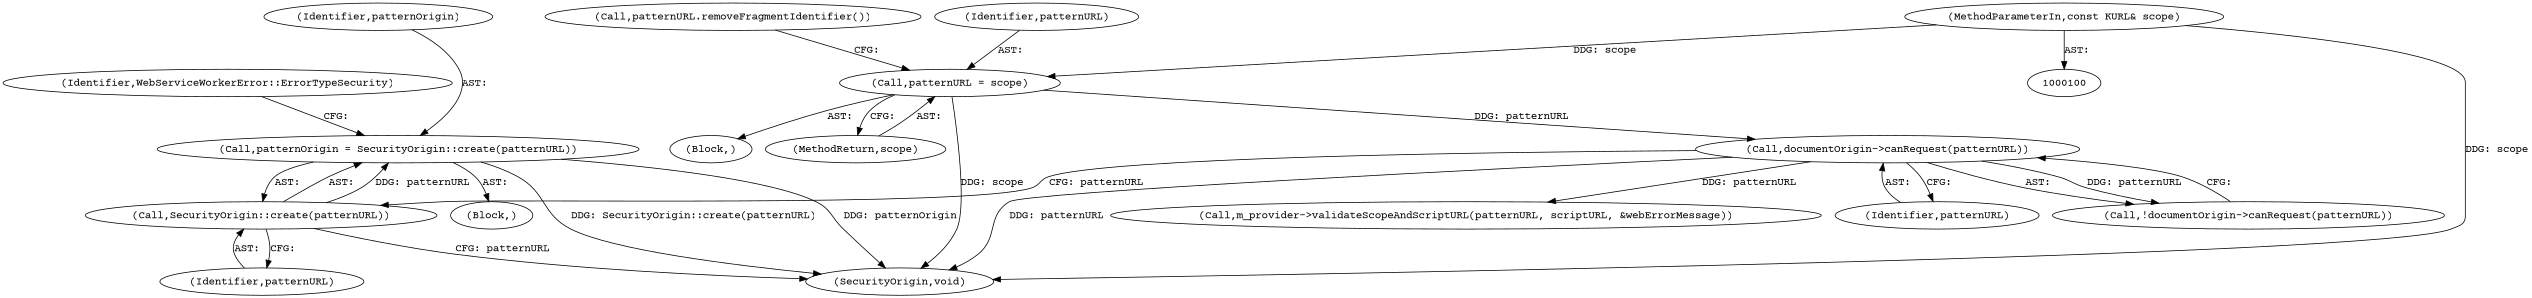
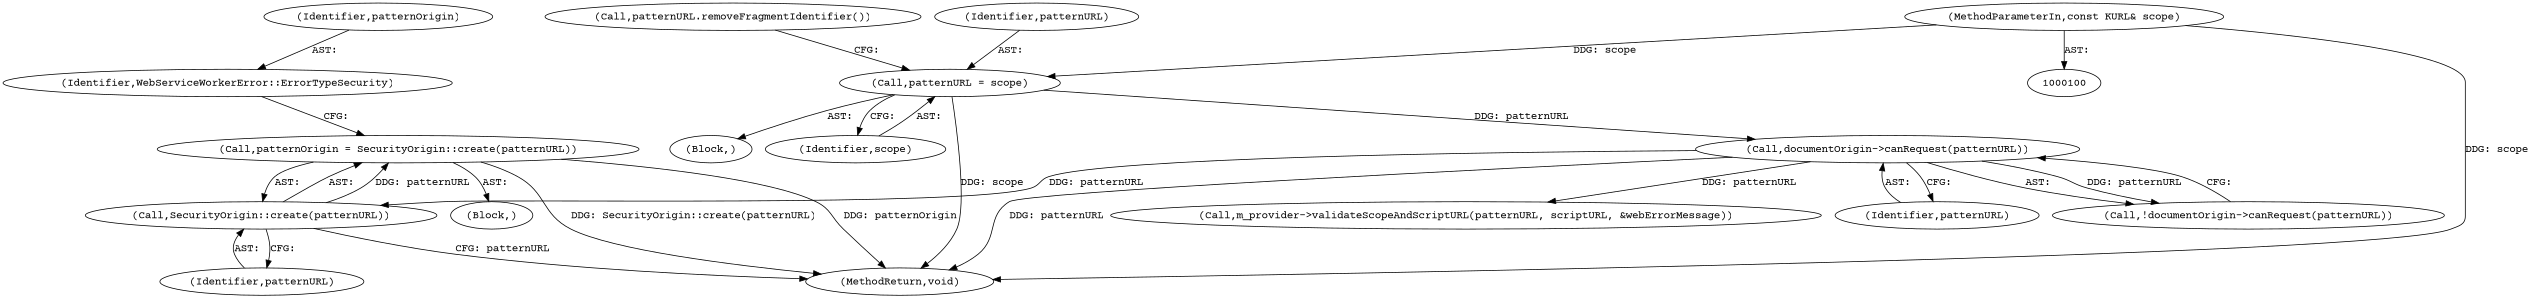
edge "(Identifier,patternOrigin)" -> "(Call,patternOrigin = SecurityOrigin::create(patternURL))": now "(Identifier,patternOrigin)" -> "(Identifier,WebServiceWorkerError::ErrorTypeSecurity)"
node "(MethodReturn,scope)": label "(MethodReturn,scope)" -> "(Identifier,scope)"
edge "(Call,documentOrigin->canRequest(patternURL))" -> "(Call,SecurityOrigin::create(patternURL))": label "CFG: patternURL" -> "DDG: patternURL"
node "(SecurityOrigin,void)": label "(SecurityOrigin,void)" -> "(MethodReturn,void)"
